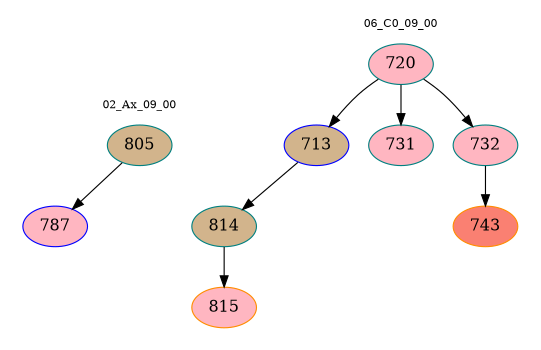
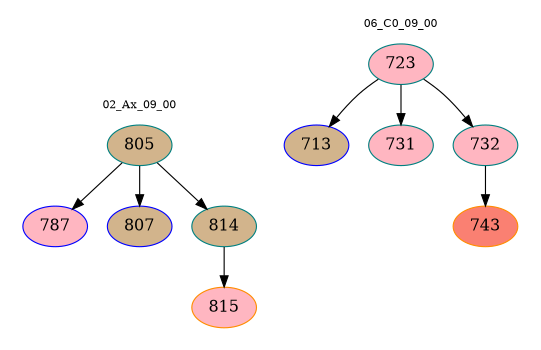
node "720": label "720" -> "723"
edge "713" -> "814": now "805" -> "814"
node "807": added
